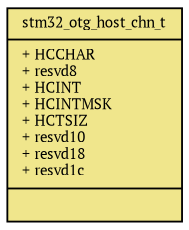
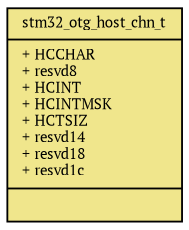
node "stm32_otg_host_chn_t": text "+ resvd10" -> "+ resvd14"
